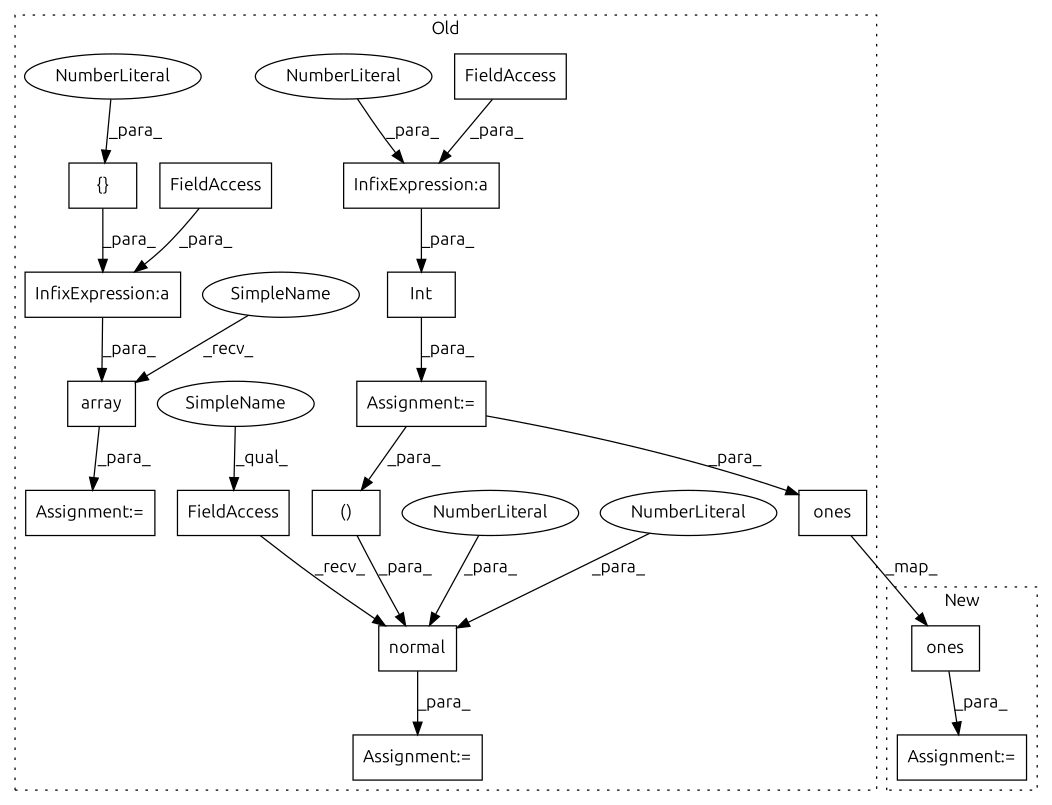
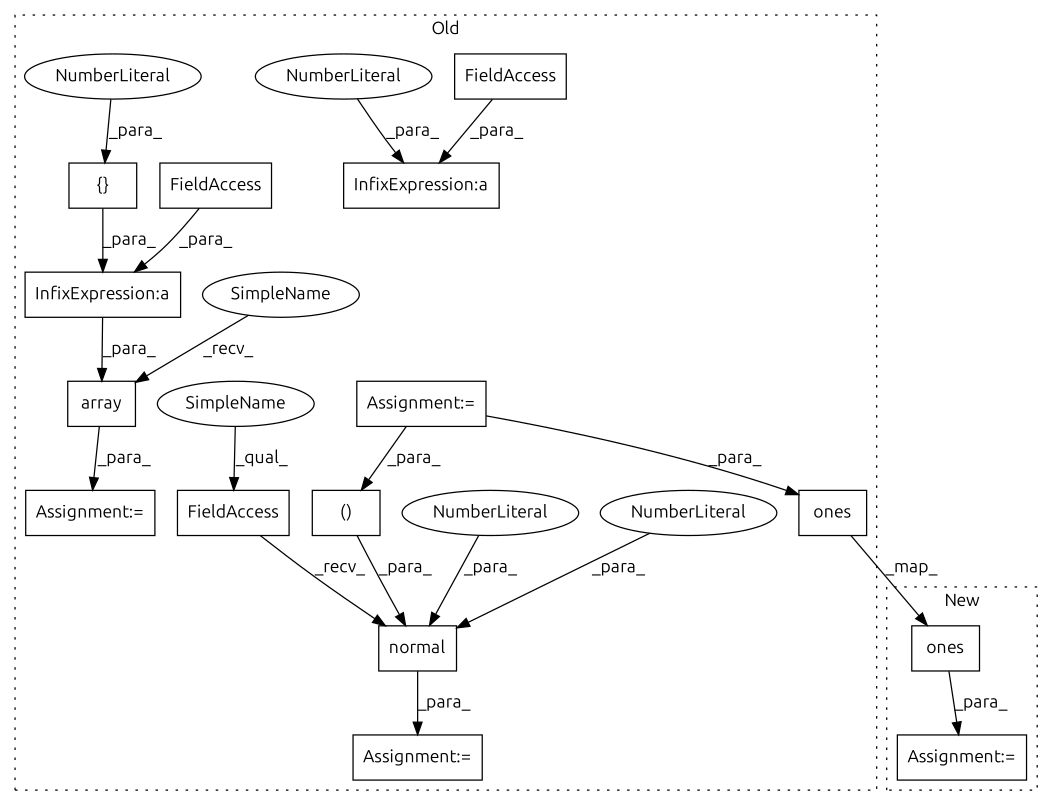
node "Int": removed
